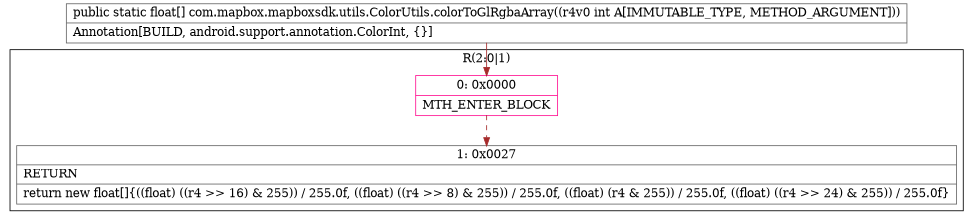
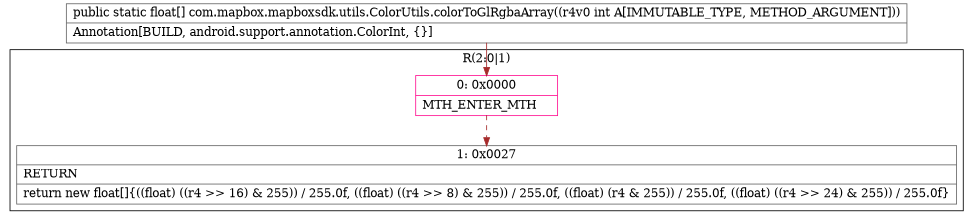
node "0: 0x0000": text "MTH_ENTER_BLOCK" -> "MTH_ENTER_MTH"
